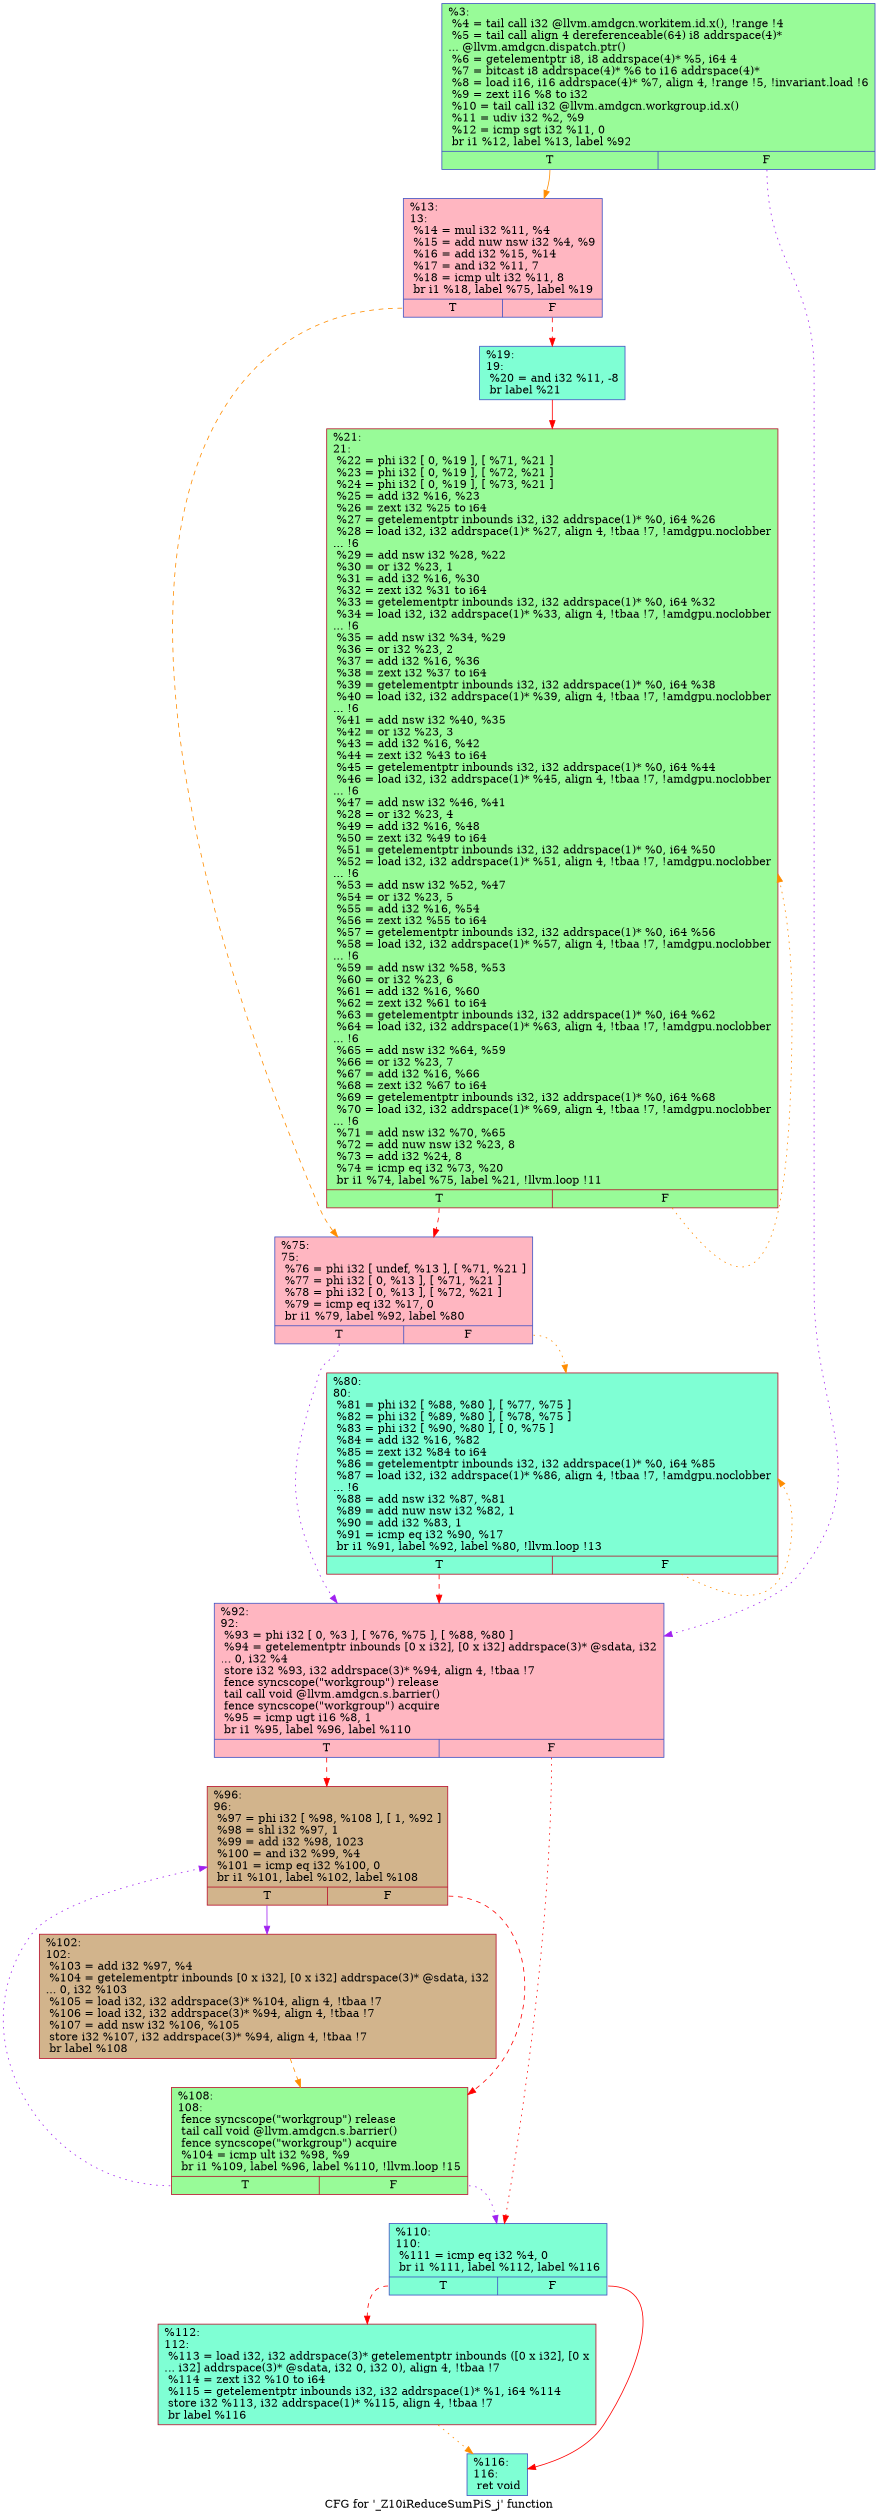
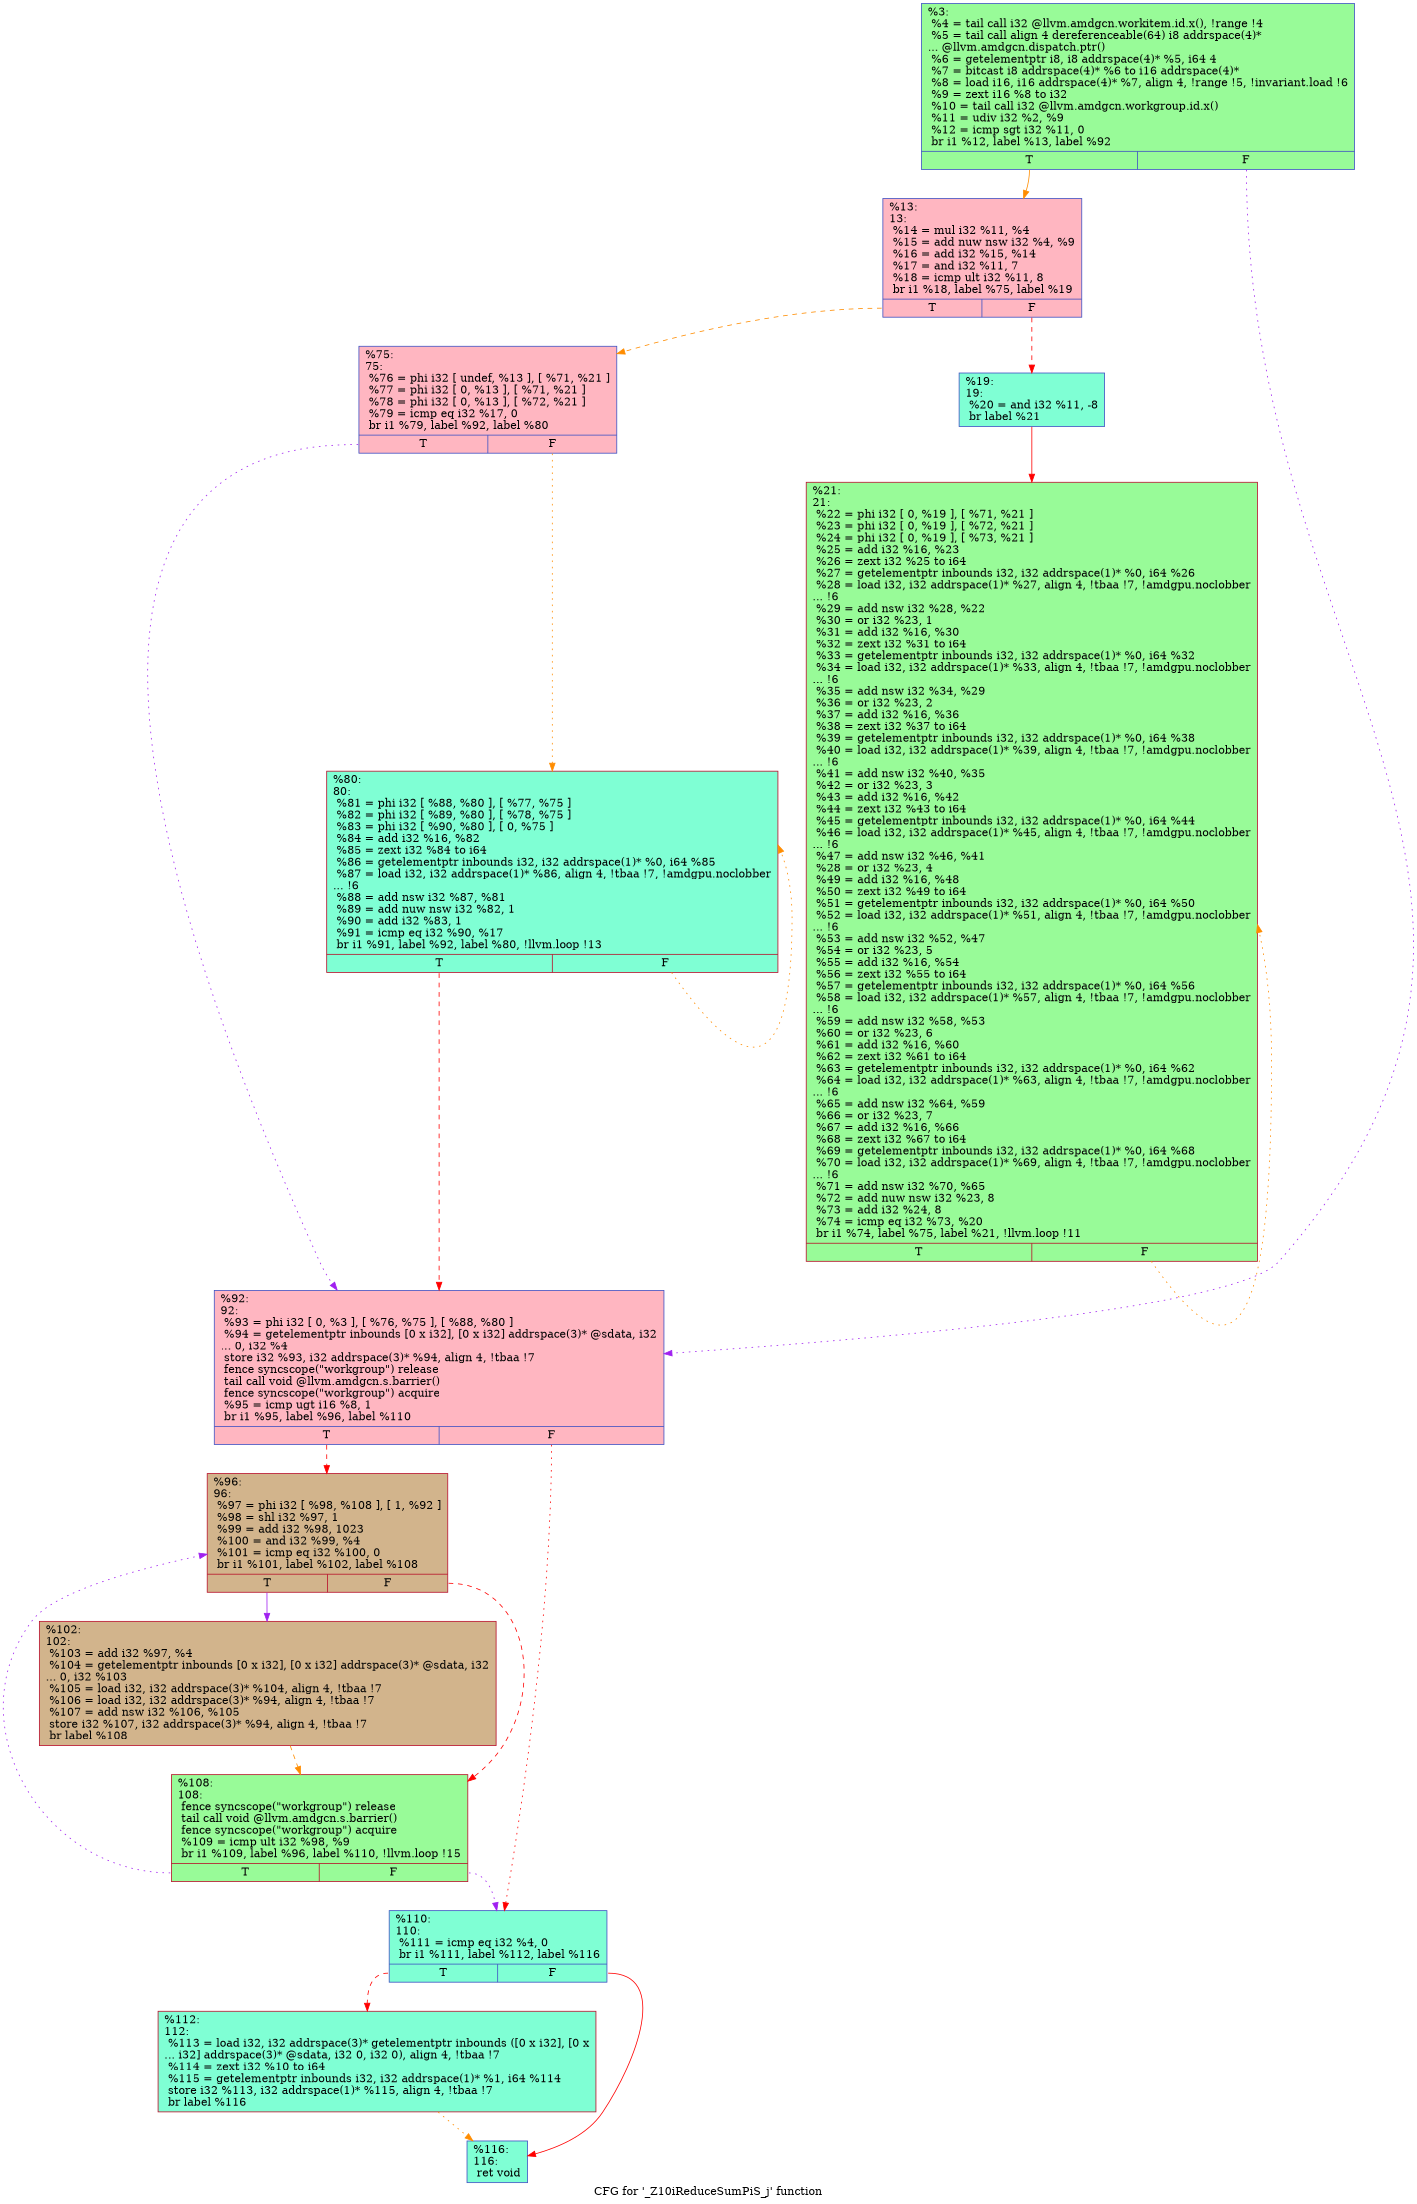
edge "%21:" -> "%75:": removed
node "%108:": text "%104 = icmp ult i32 %98, %9" -> "%109 = icmp ult i32 %98, %9"
